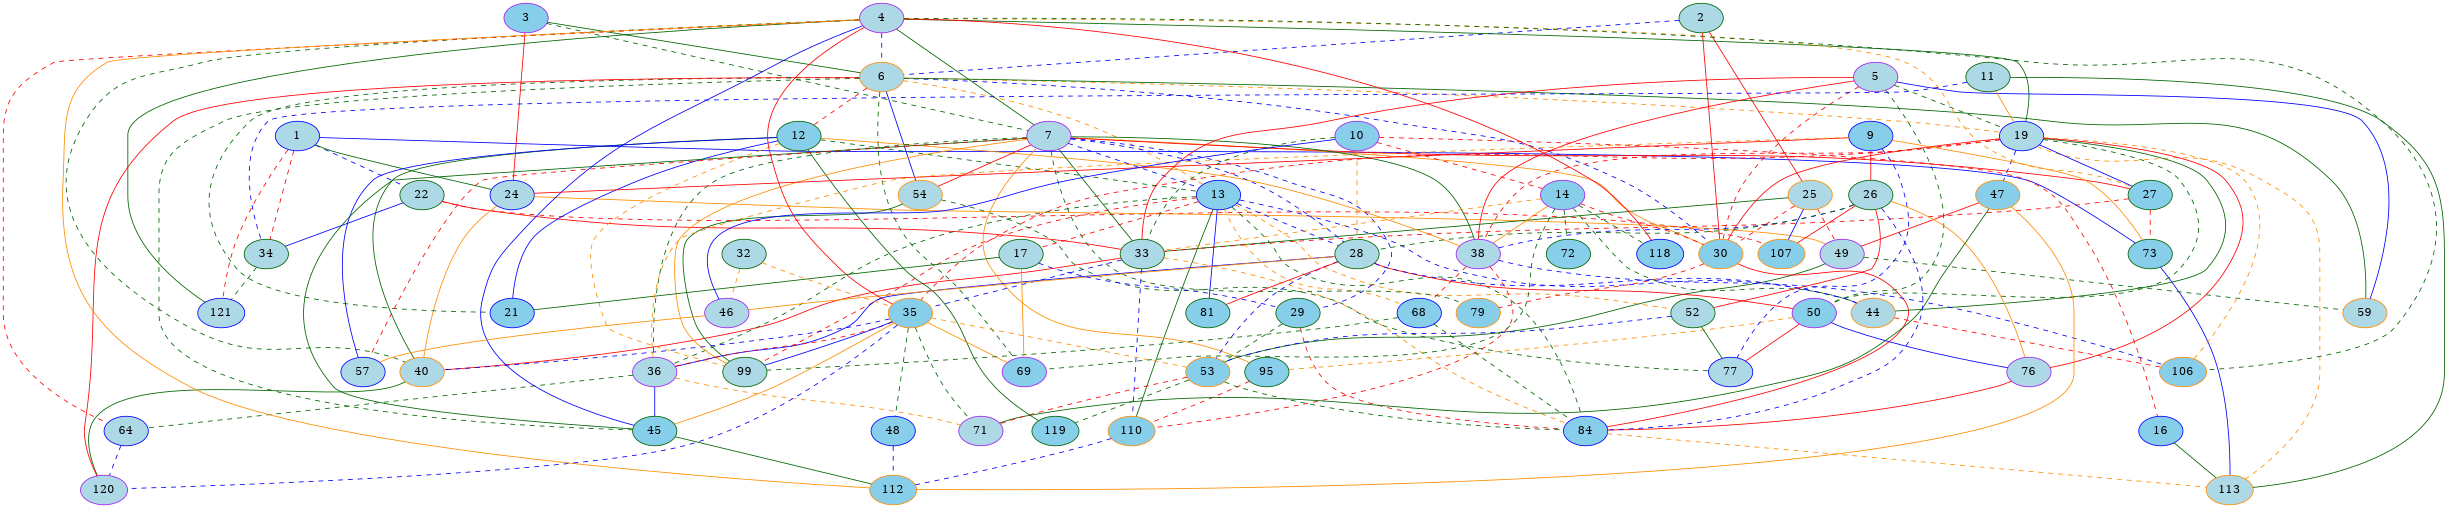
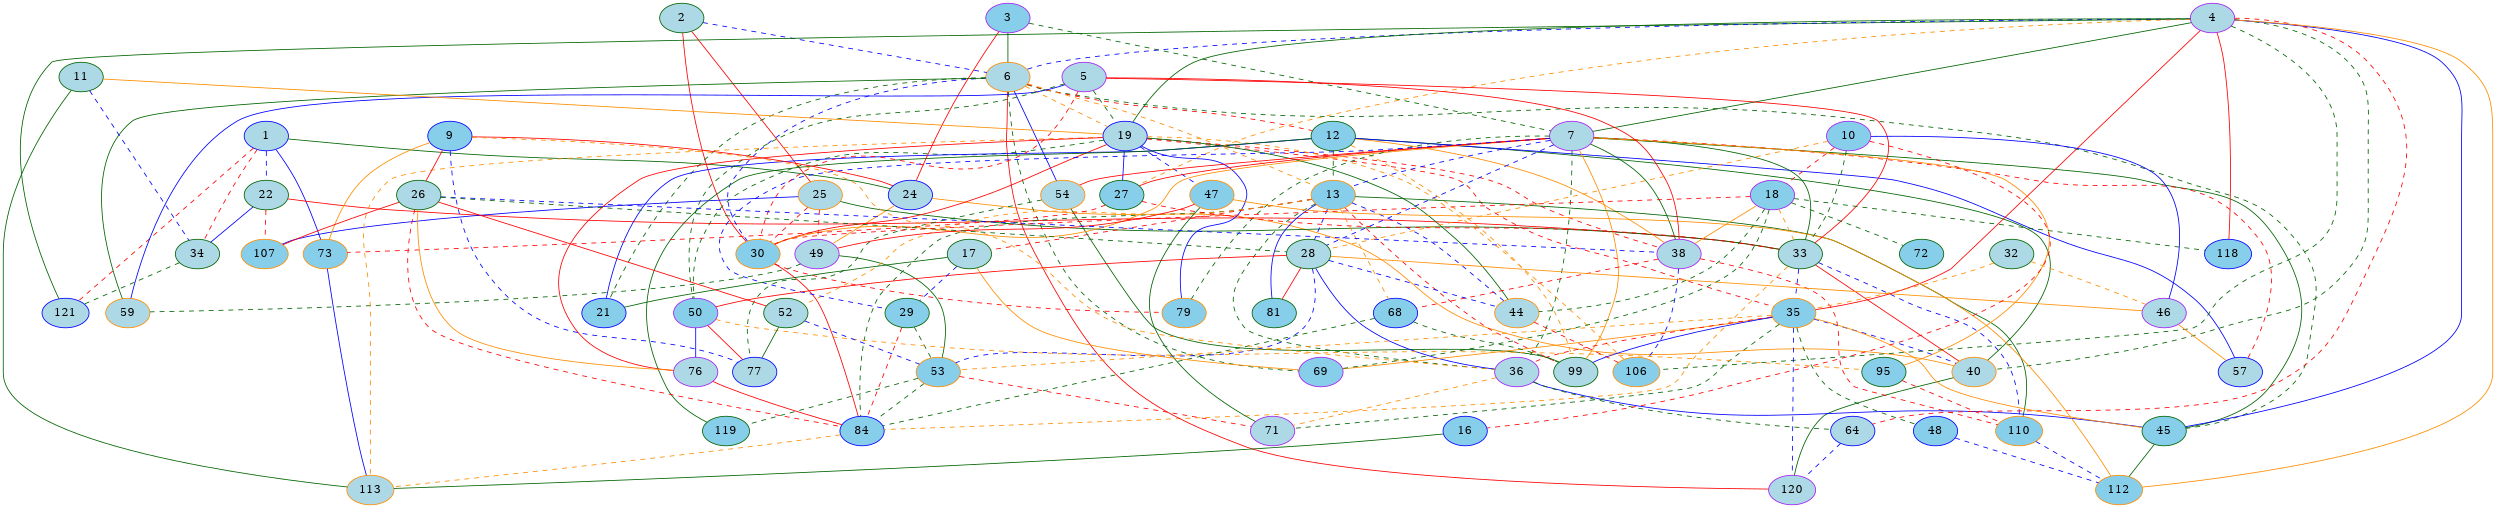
node "13": color blue -> darkorange
edge "19" -- "79": added
node "14": label "14" -> "18"
node "73": color darkgreen -> darkorange
edge "26" -- "84": color blue -> red
